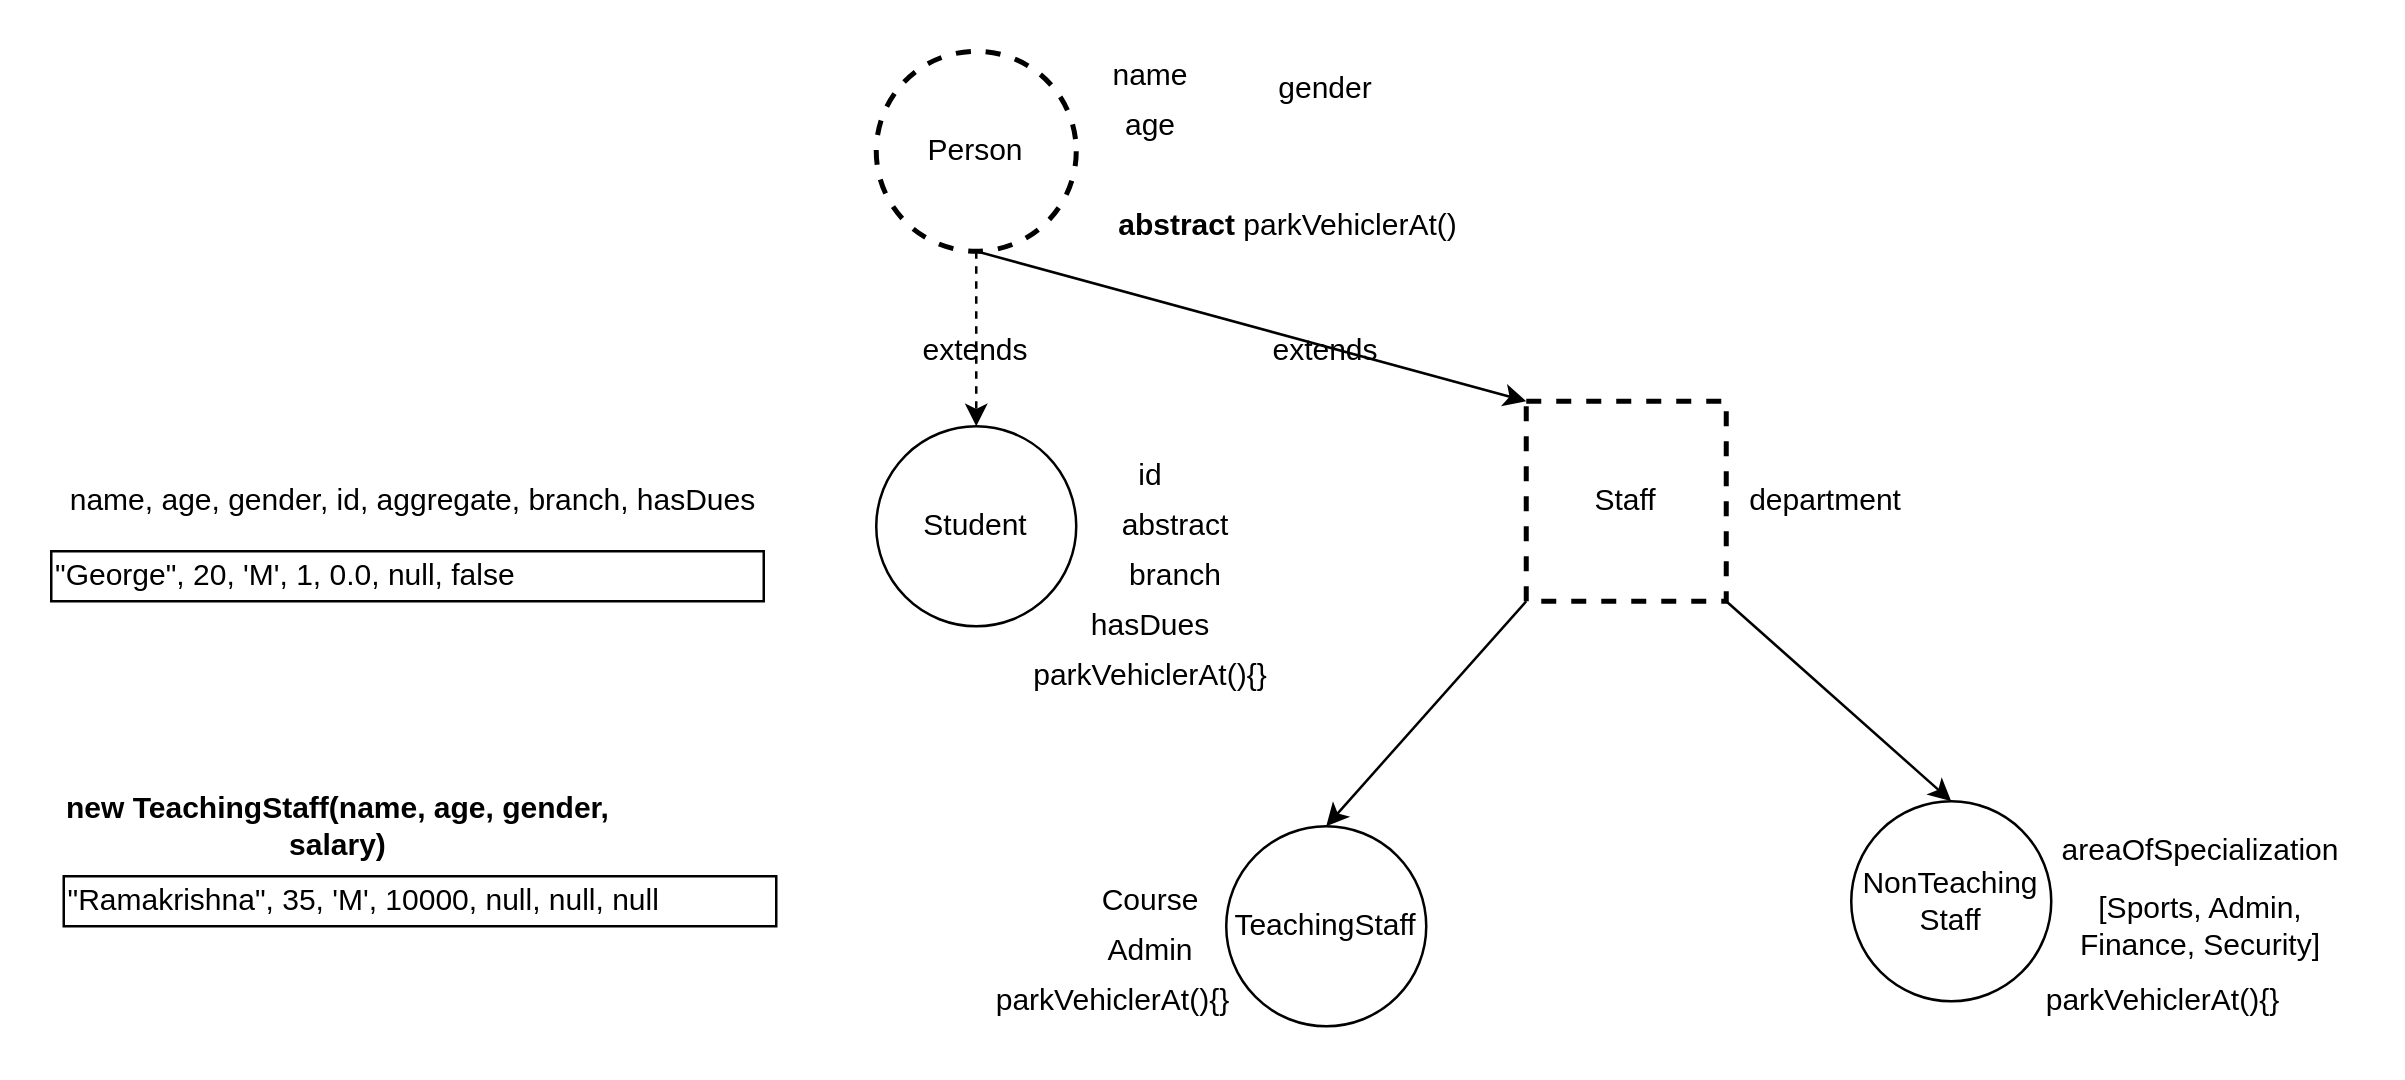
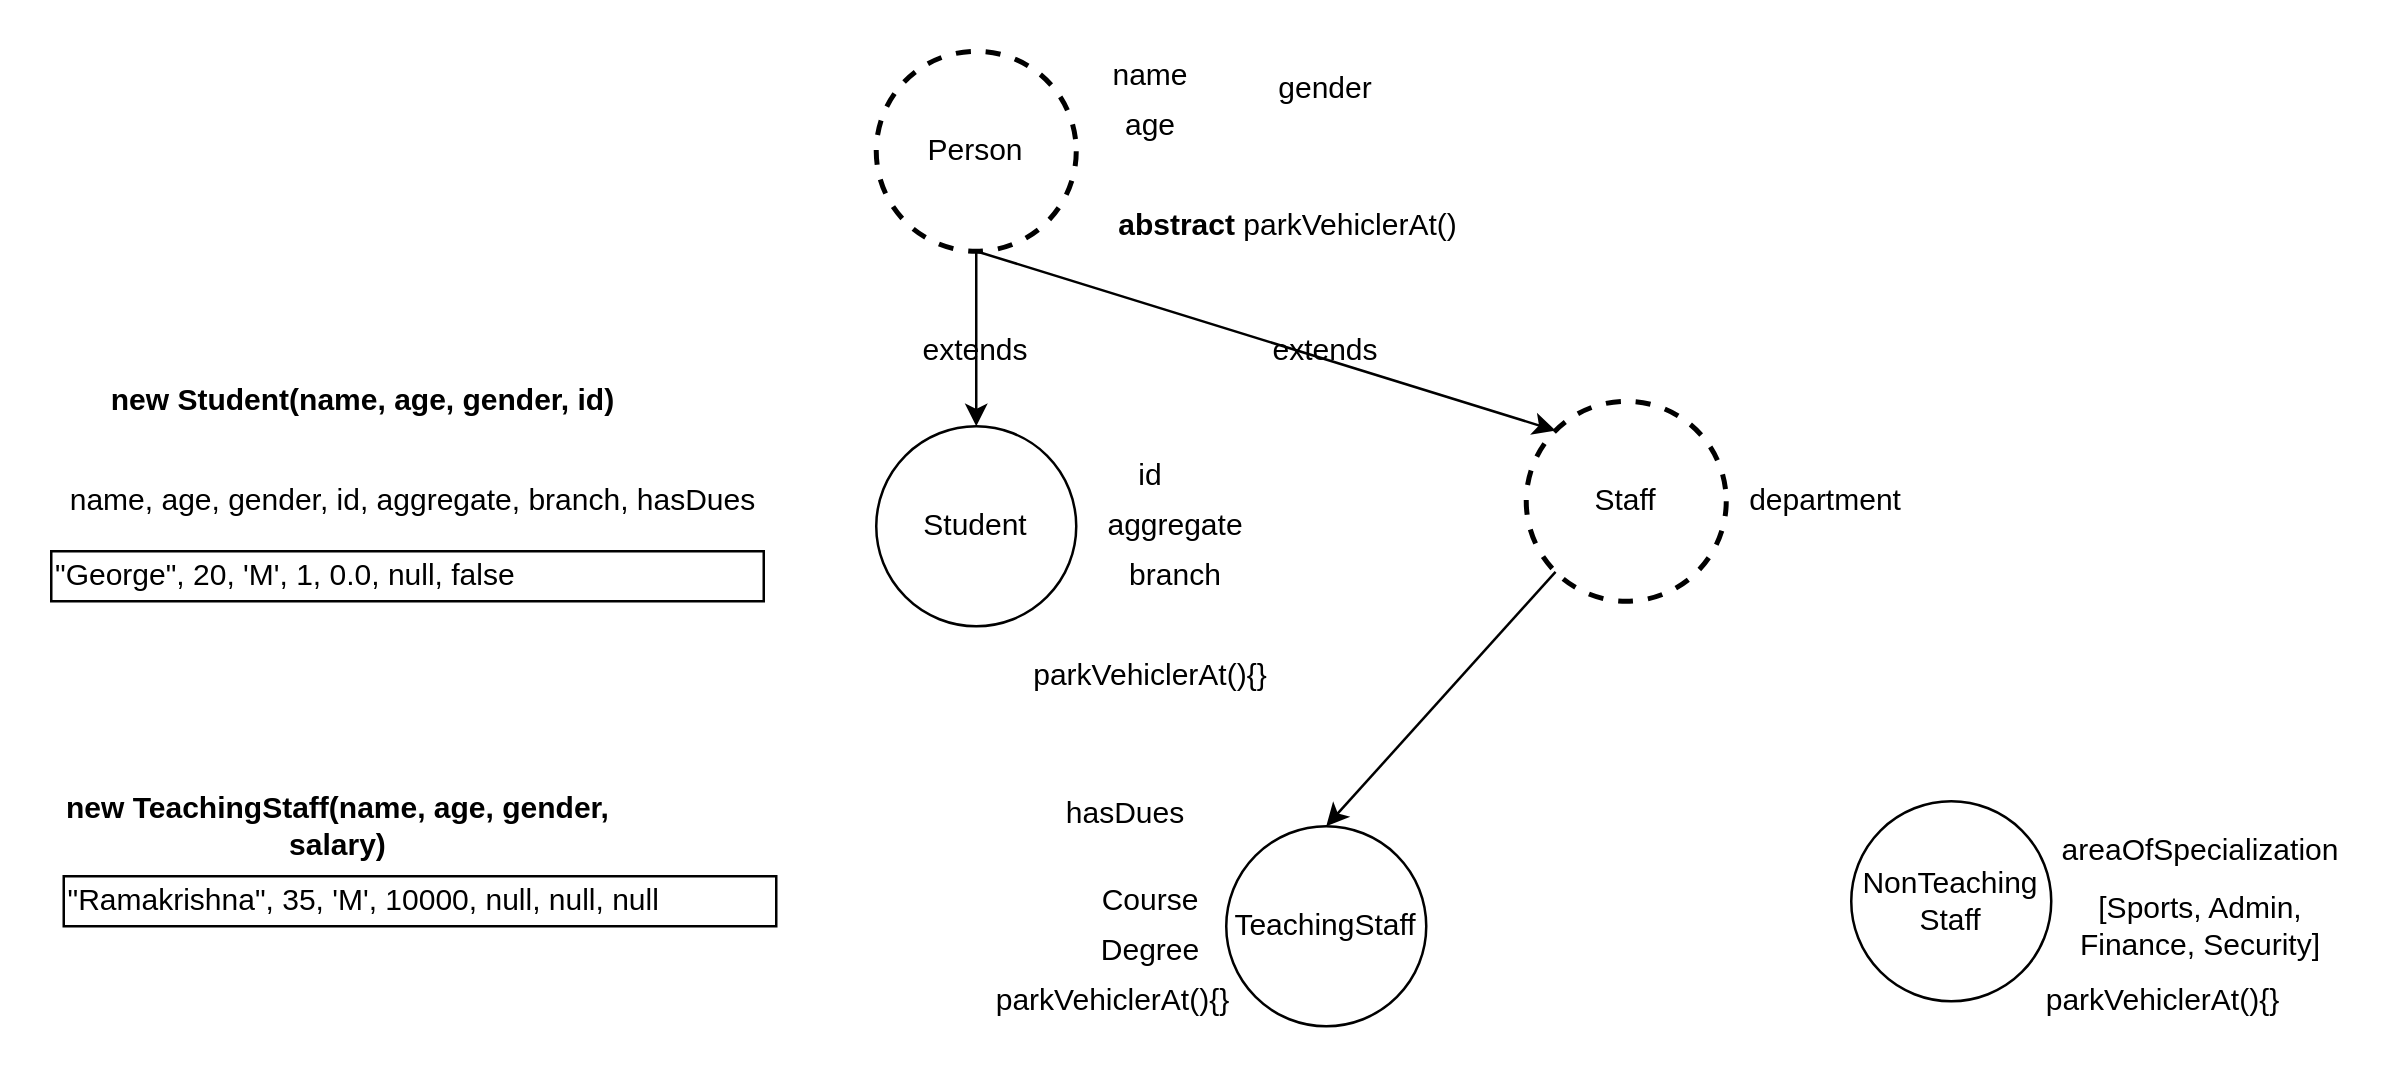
edge "Person" -> "Student": style dashed -> solid
node "new Student(name, age, gender, id)": added
node "Staff": shape rectangle -> ellipse
node "abstract": label "abstract" -> "aggregate"
node "hasDues": moved (1151, 626) -> (1126, 814)
edge "Staff" -> "NonTeaching Staff": removed
node "Admin": label "Admin" -> "Degree"
